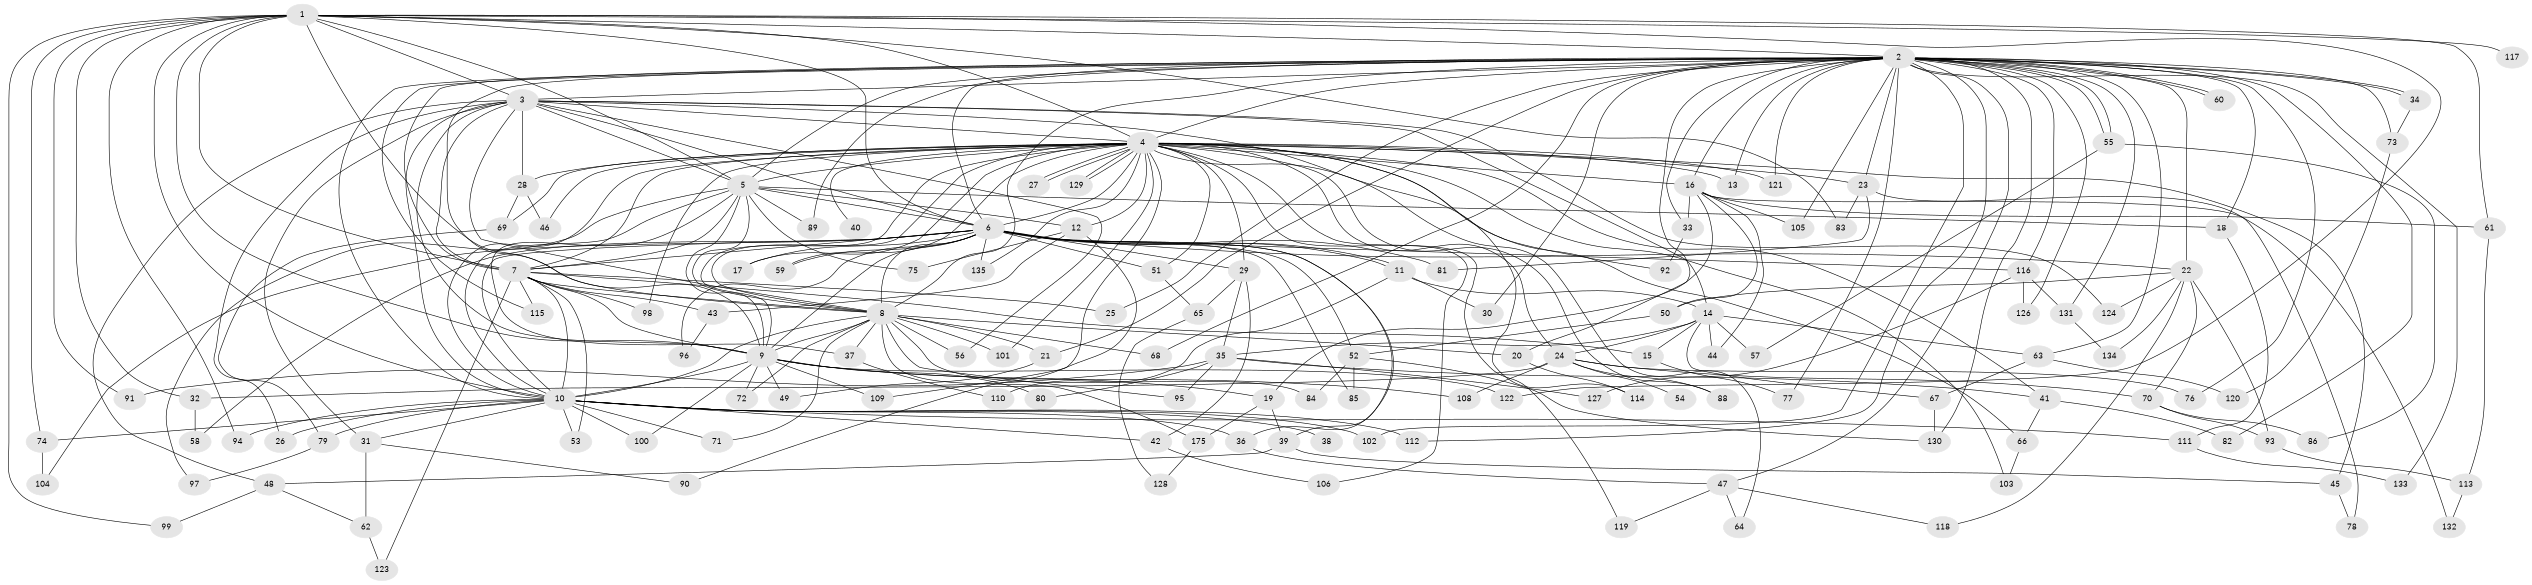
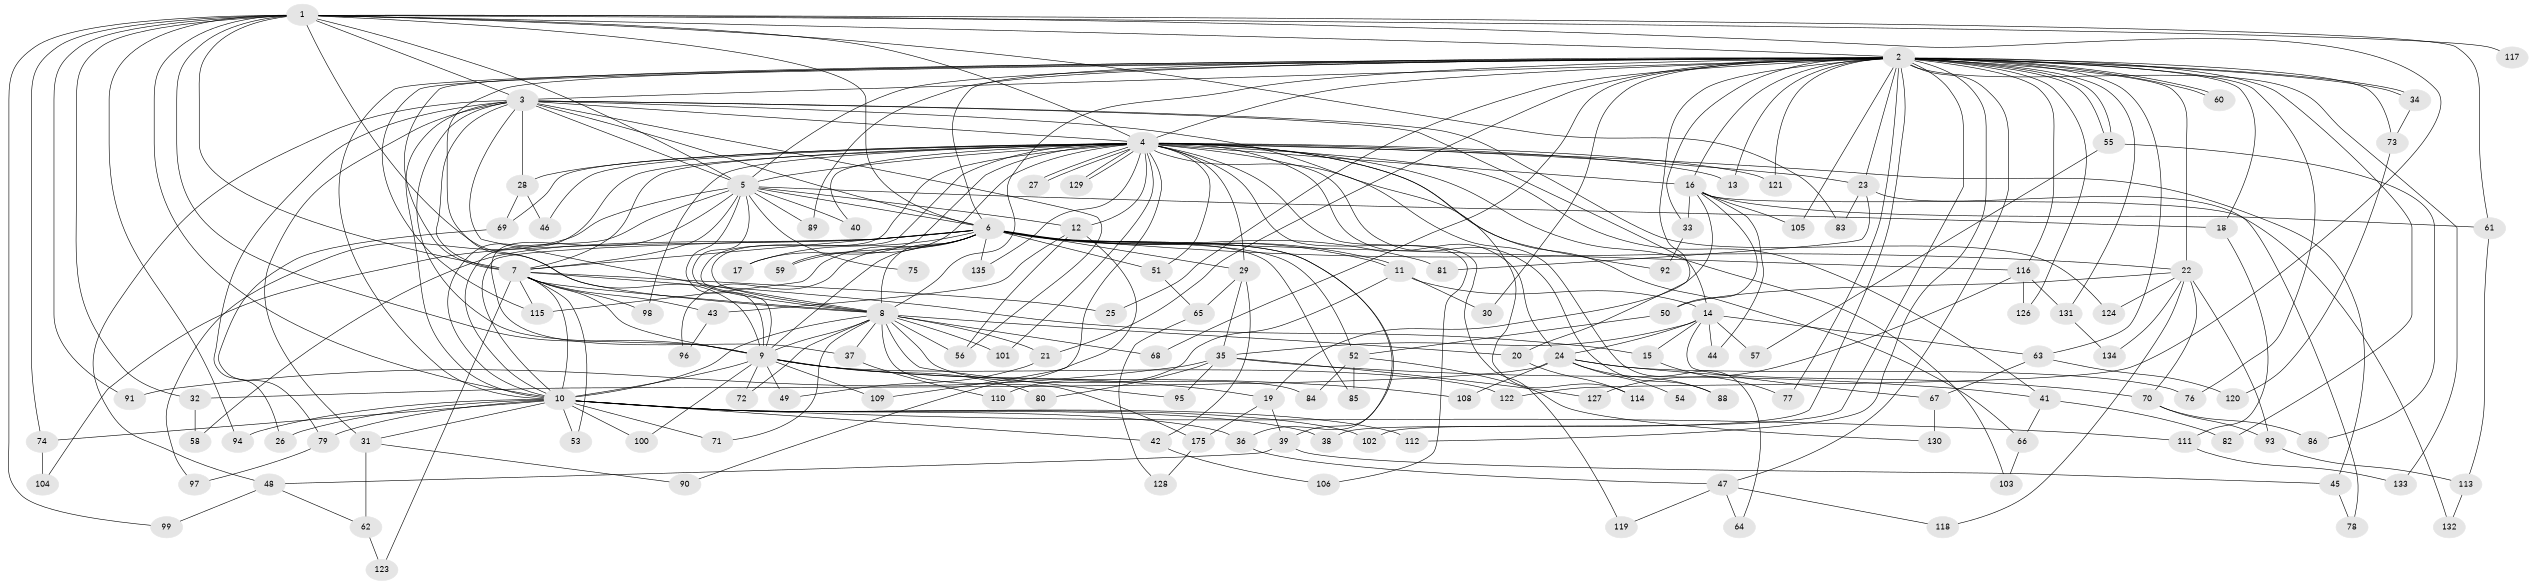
edge "4" -- "6": now "115" -- "6"
edge "5" -- "40": added
edge "2" -- "130": now "2" -- "38"
edge "12" -- "75": now "12" -- "56"
